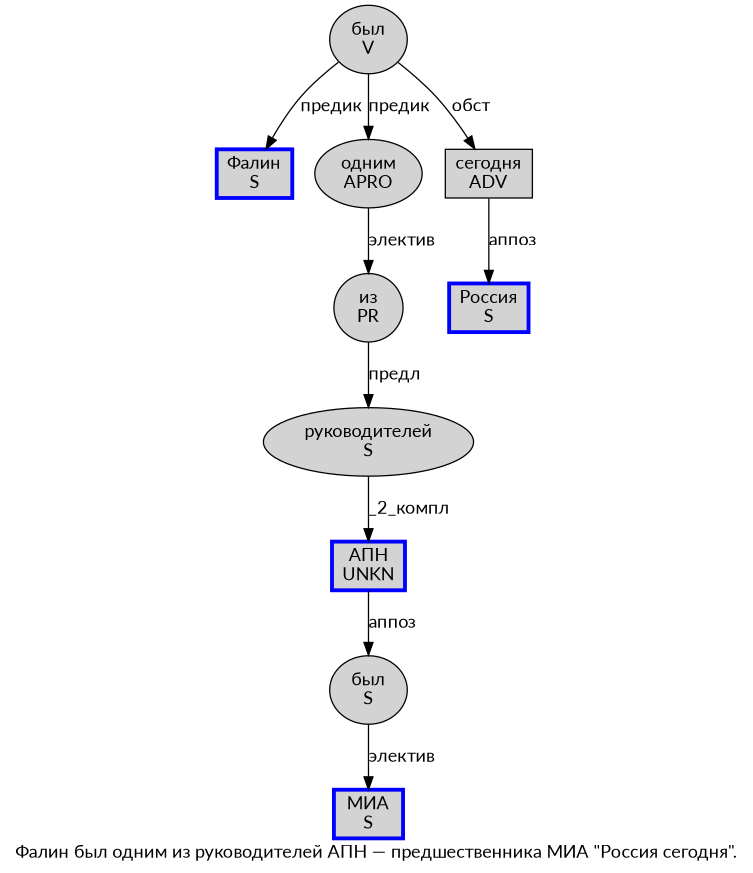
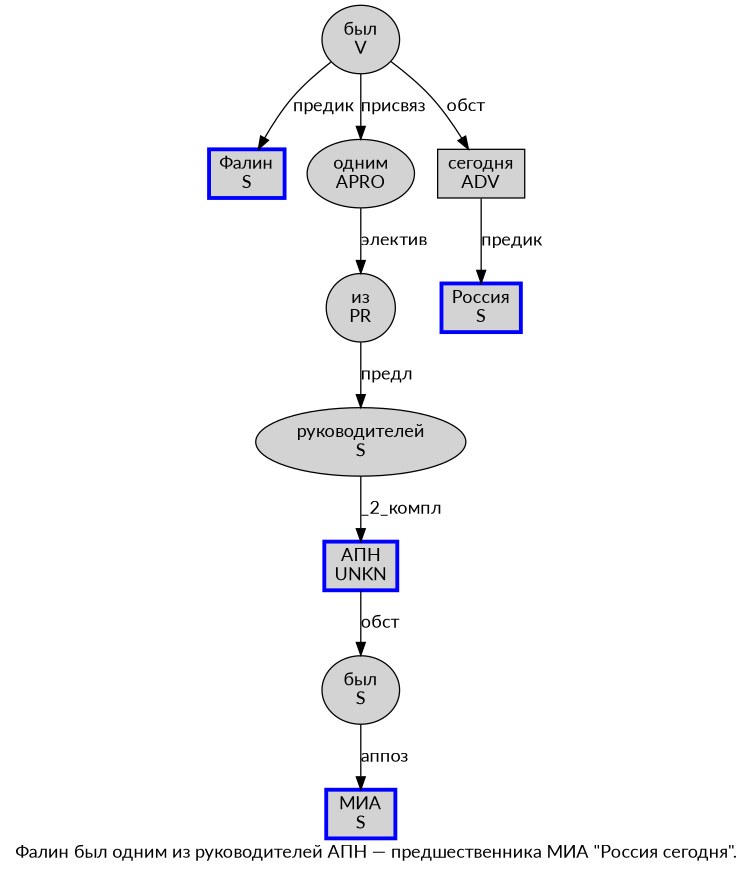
edge "был V" -> "одним APRO": label "предик" -> "присвяз"
edge "сегодня ADV" -> "Россия S": label "аппоз" -> "предик"
edge "АПН UNKN" -> "был S": label "аппоз" -> "обст"
edge "был S" -> "МИА S": label "электив" -> "аппоз"
